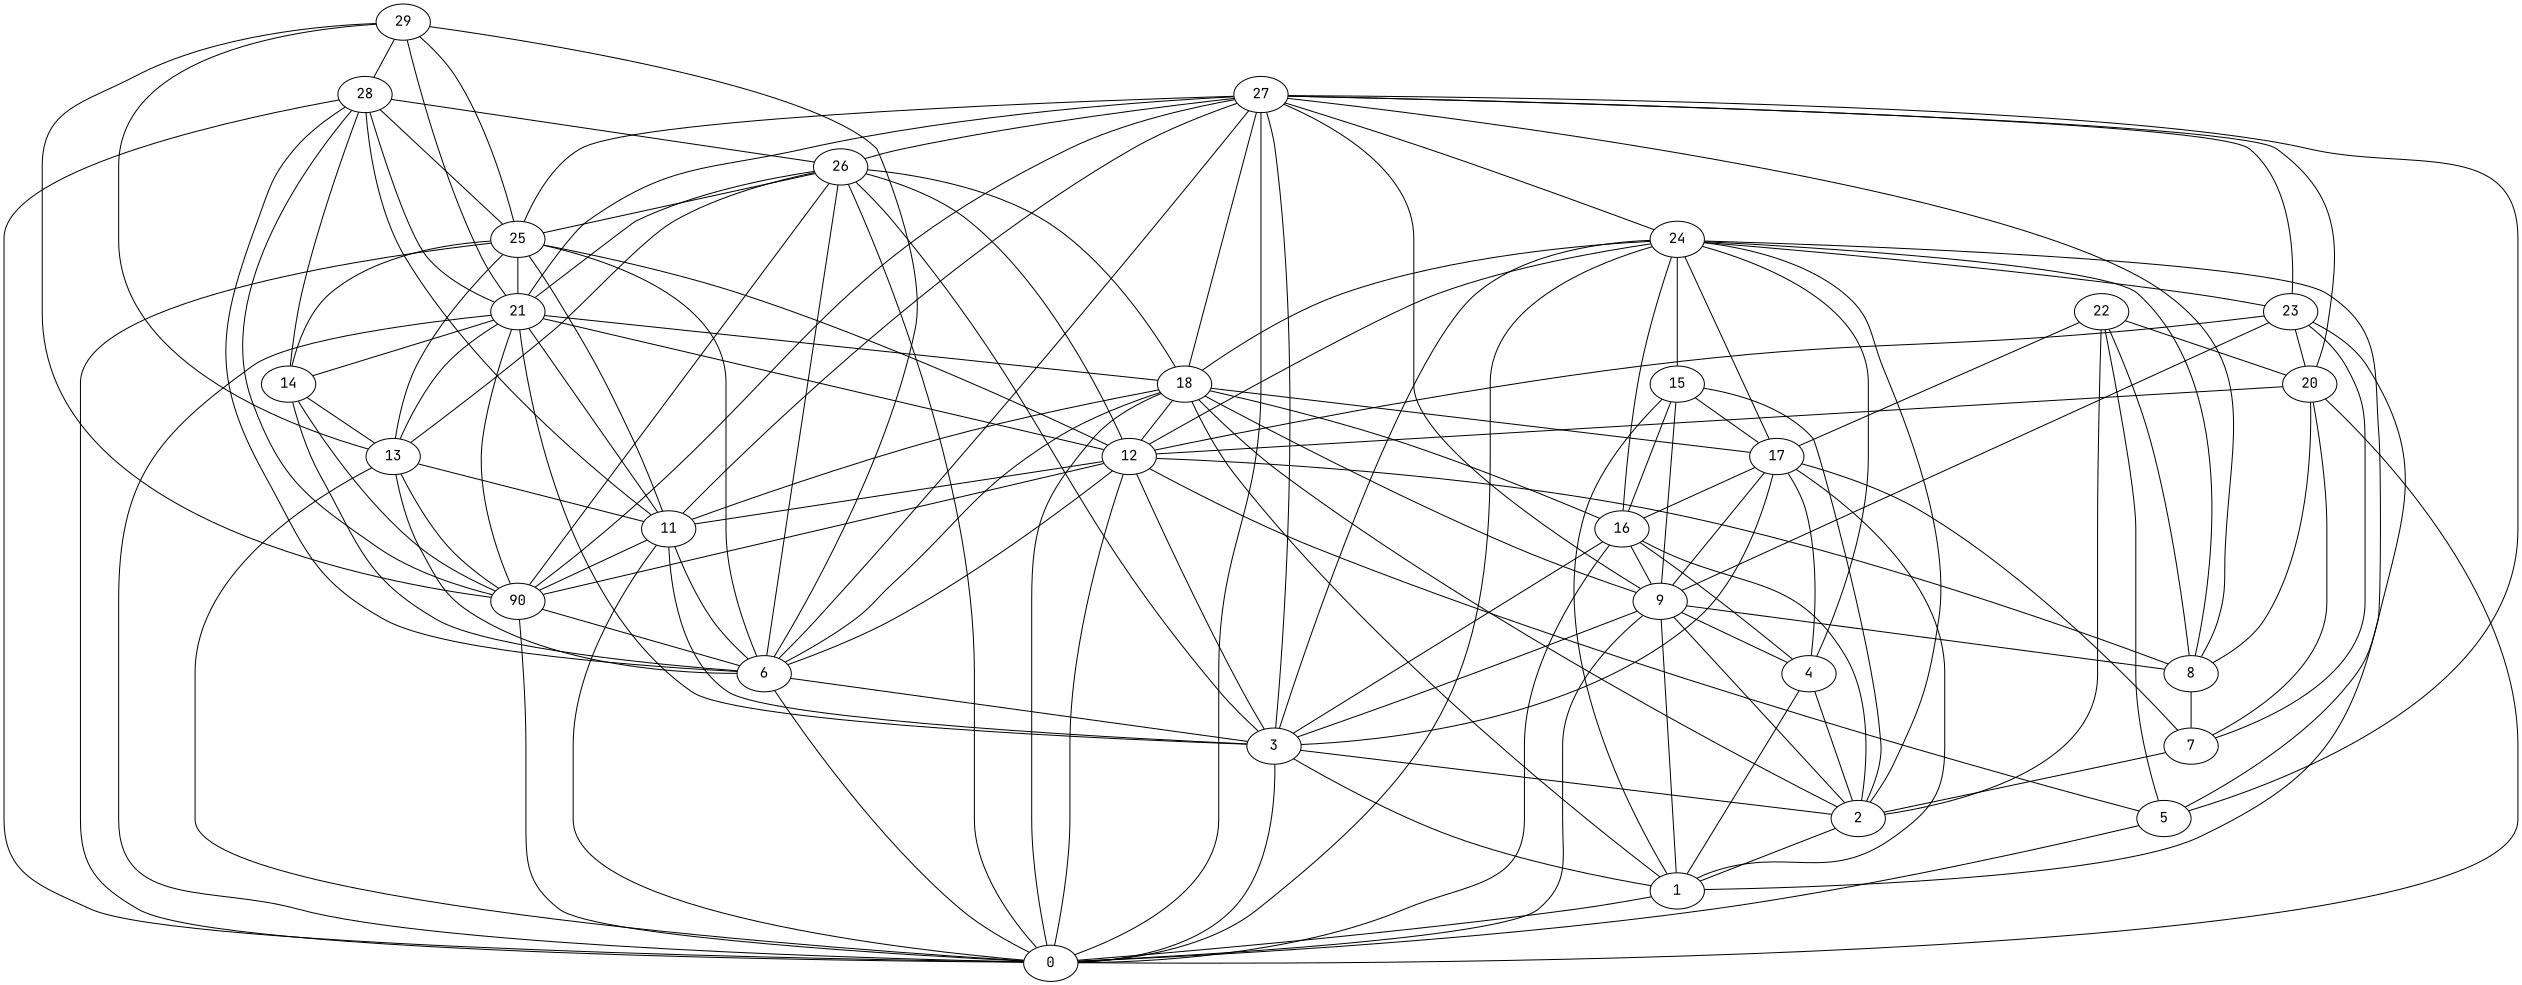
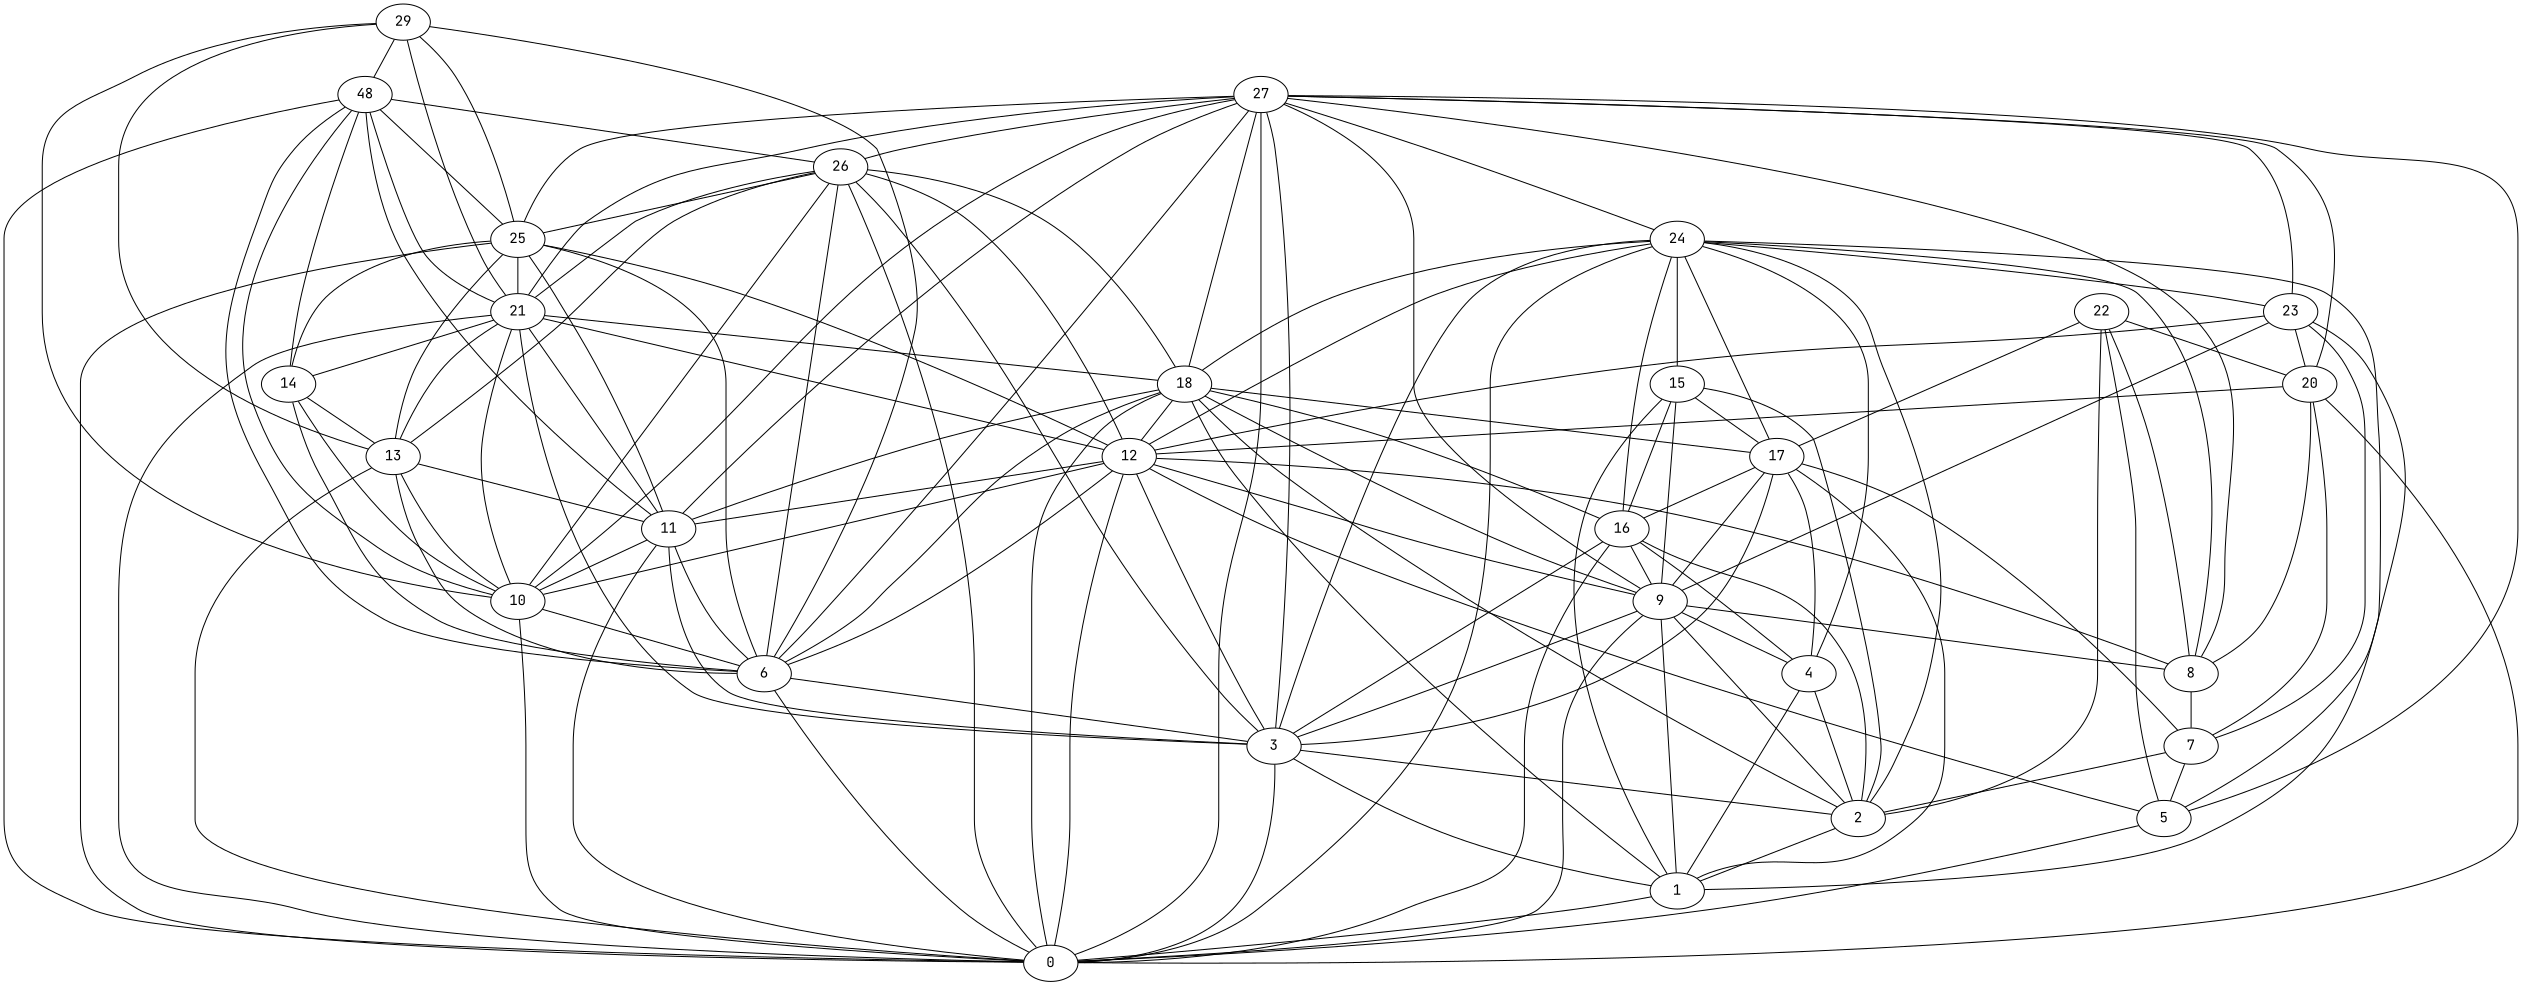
node "28": label "28" -> "48"
edge "9" -> "12": added
node "90": label "90" -> "10"
edge "5" -> "7": added
